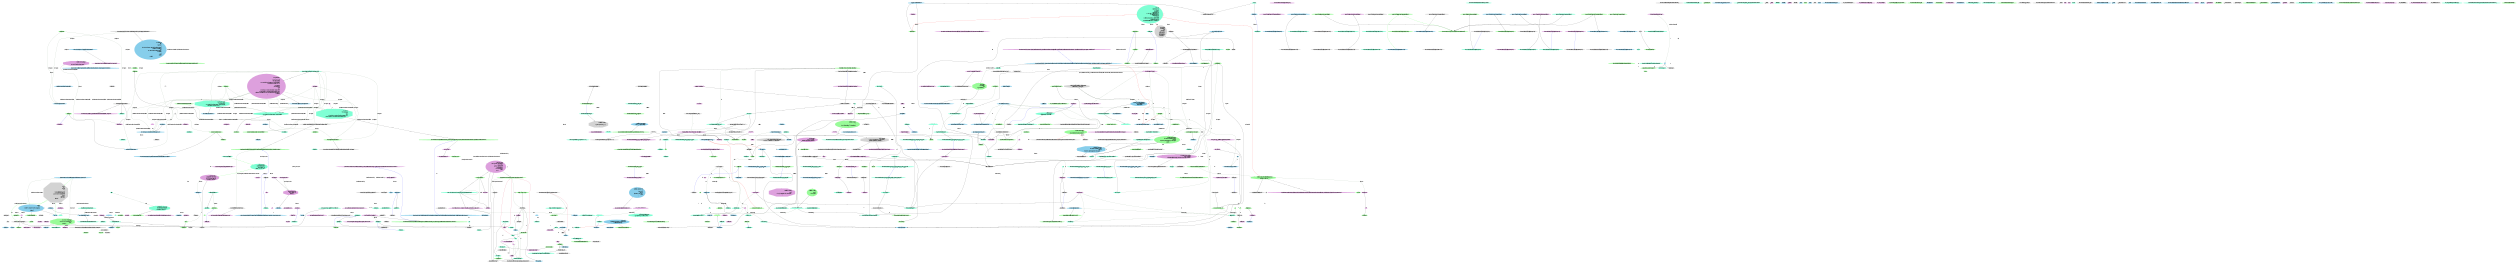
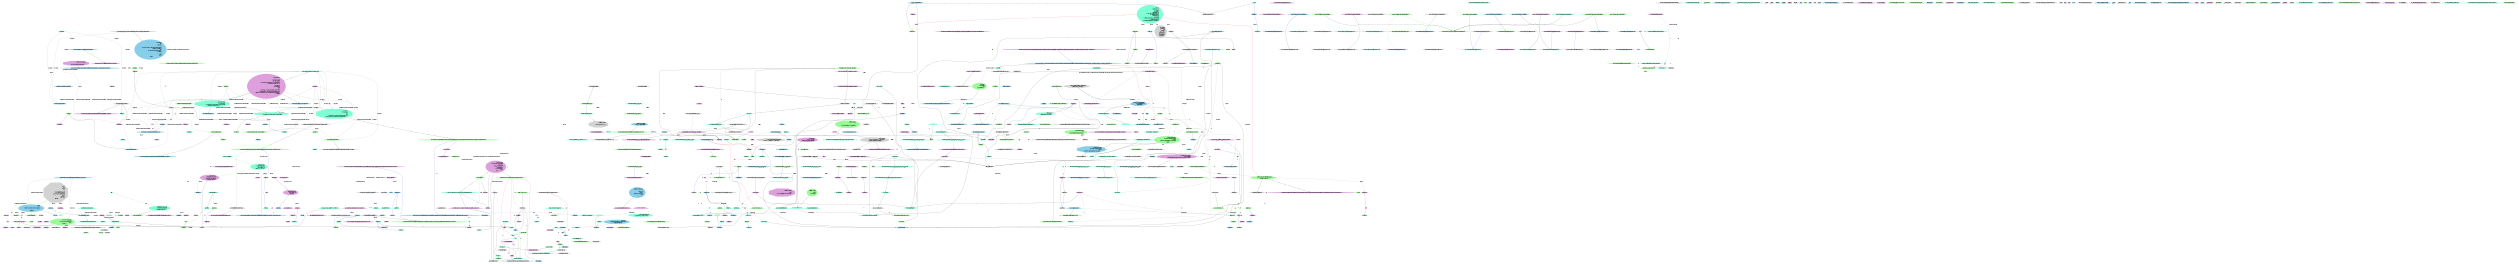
node "Entry CSharpx.Maybe.Just<T>(T)": fillcolor plum -> palegreen
